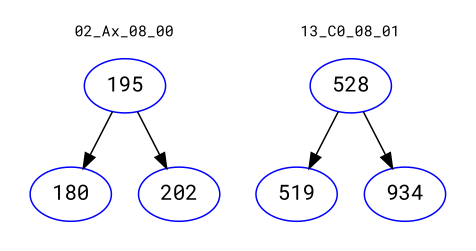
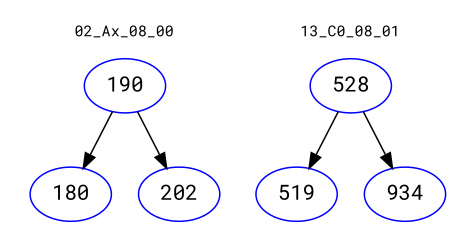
node "195": label "195" -> "190"
